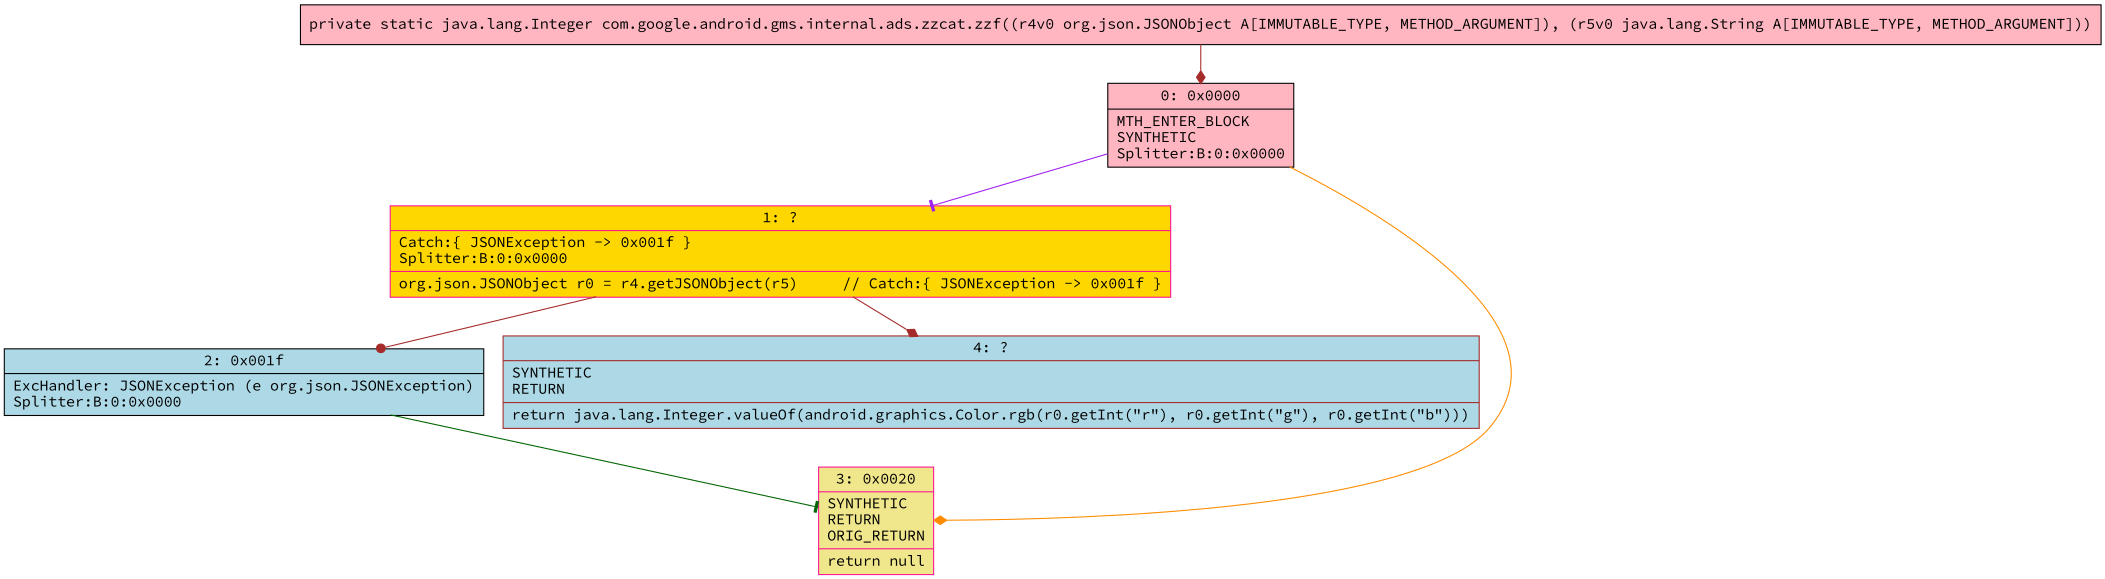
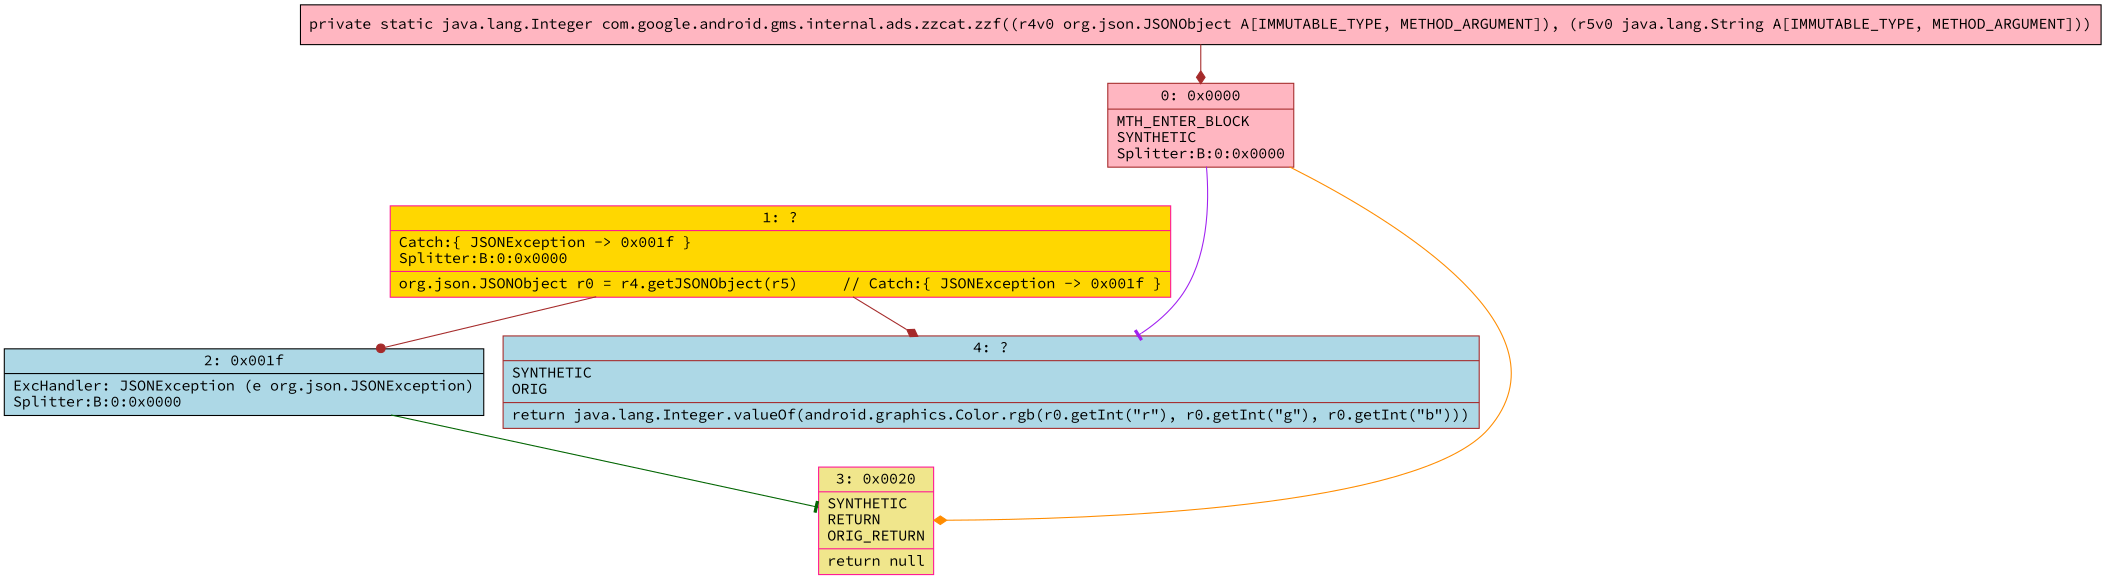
node "0: 0x0000": color black -> brown
edge "0: 0x0000" -> "1: ?": now "0: 0x0000" -> "4: ?"
node "4: ?": text "RETURN" -> "ORIG"
